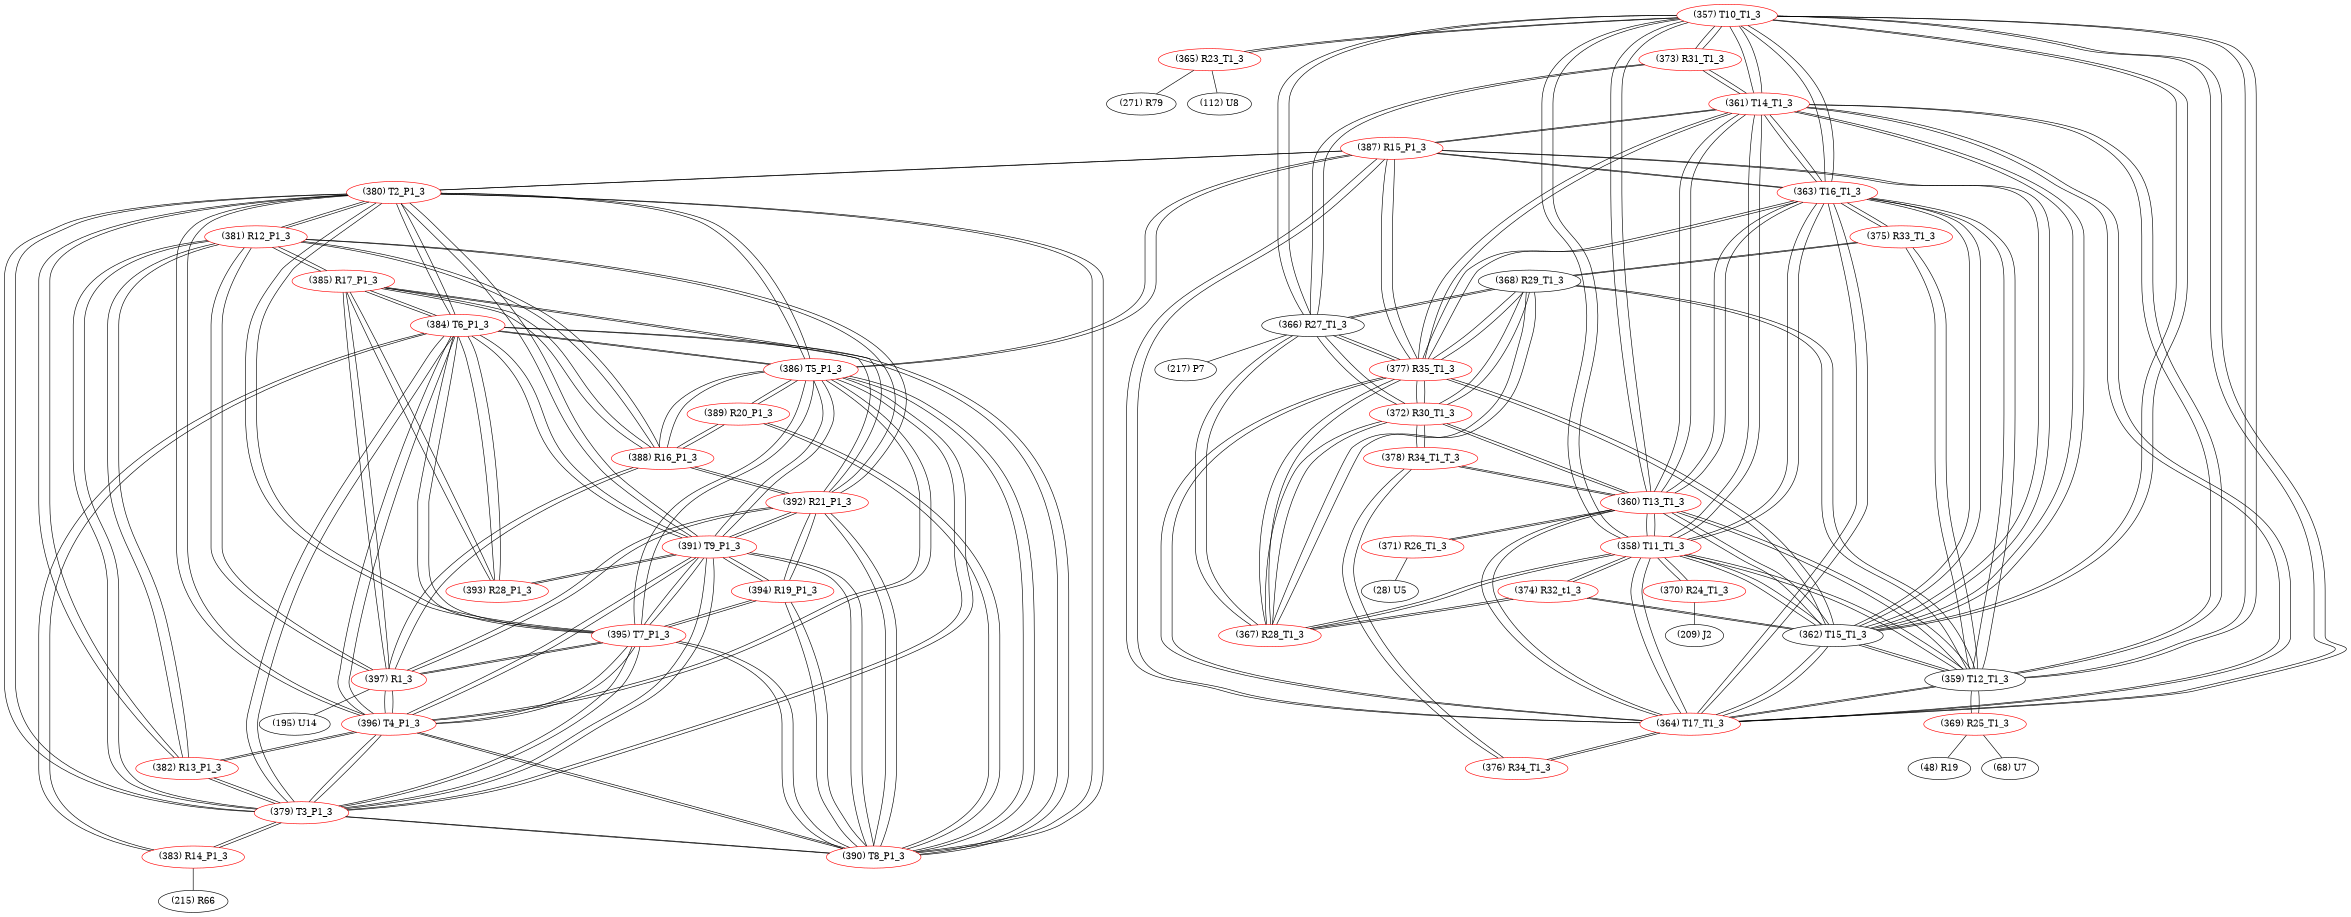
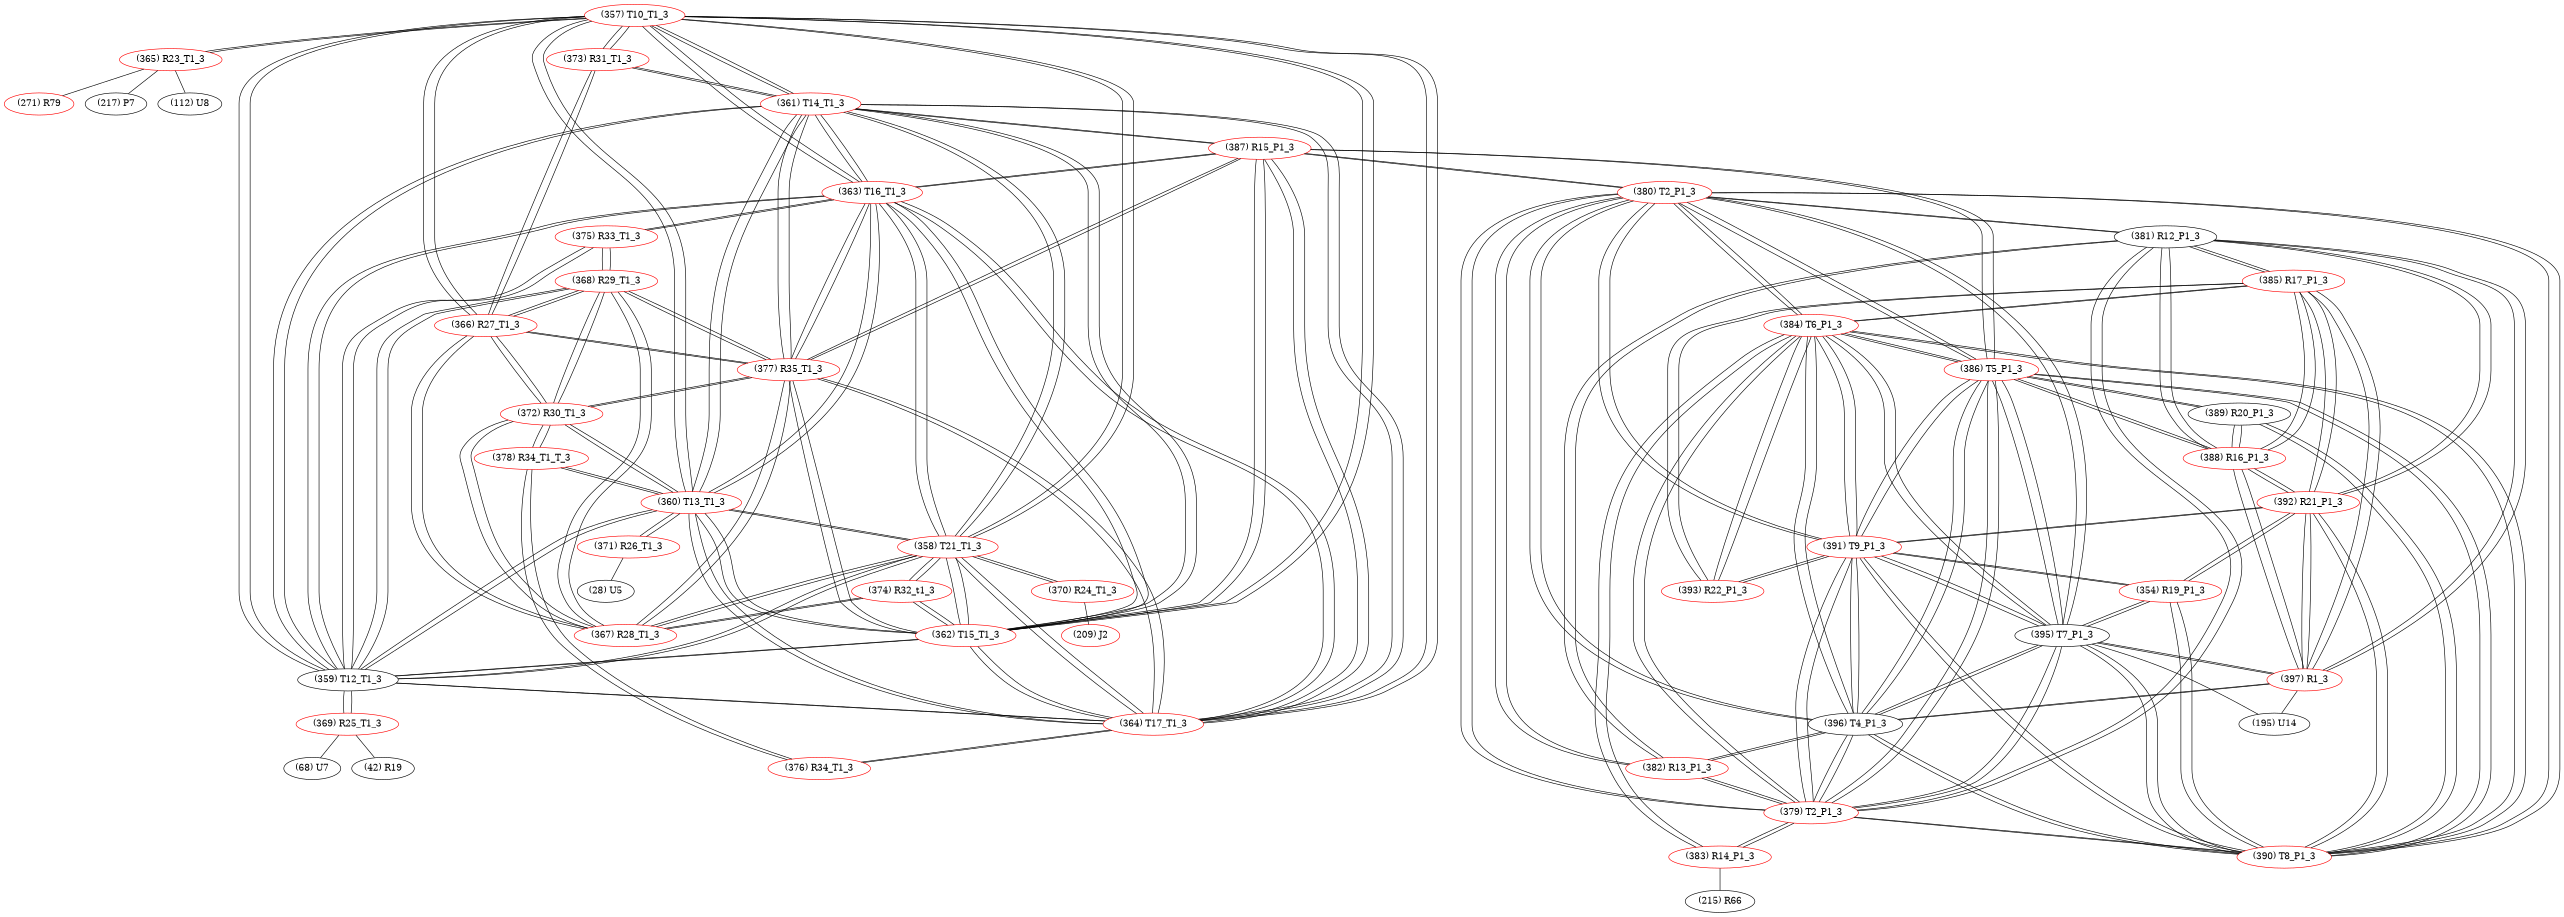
node "(271) R79": color black -> red
node "(381) R12_P1_3": color red -> black
node "(368) R29_T1_3": color black -> red
node "(366) R27_T1_3": color black -> red
edge "(366) R27_T1_3" -- "(217) P7": now "(365) R23_T1_3" -- "(217) P7"
node "(389) R20_P1_3": color red -> black
node "(358) T11_T1_3": label "(358) T11_T1_3" -> "(358) T21_T1_3"
node "(393) R28_P1_3": label "(393) R28_P1_3" -> "(393) R22_P1_3"
node "(394) R19_P1_3": label "(394) R19_P1_3" -> "(354) R19_P1_3"
node "(395) T7_P1_3": color red -> black
node "(209) J2": color black -> red
node "(362) T15_T1_3": color black -> red
edge "(395) T7_P1_3" -- "(195) U14": added
node "(396) T4_P1_3": color red -> black
node "(48) R19": label "(48) R19" -> "(42) R19"
node "(379) T3_P1_3": label "(379) T3_P1_3" -> "(379) T2_P1_3"
